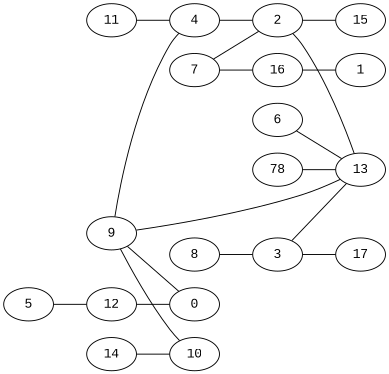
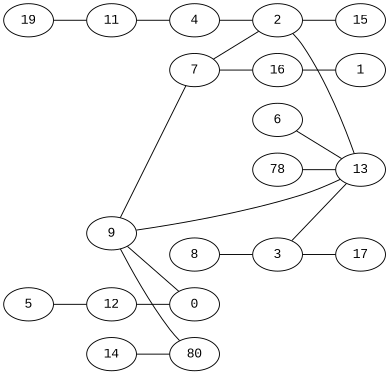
node "19": added
edge "4" -- "9": now "7" -- "9"
node "10": label "10" -> "80"
